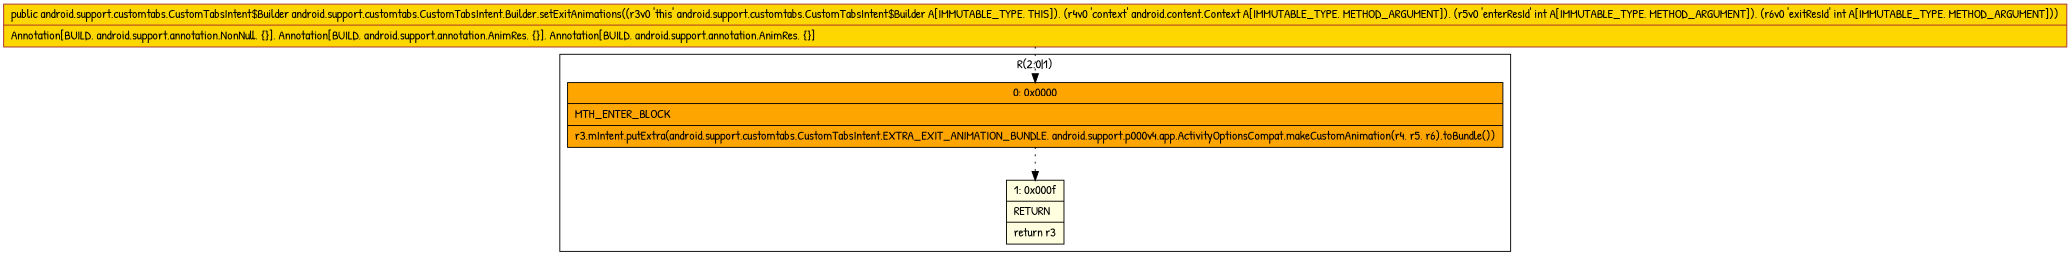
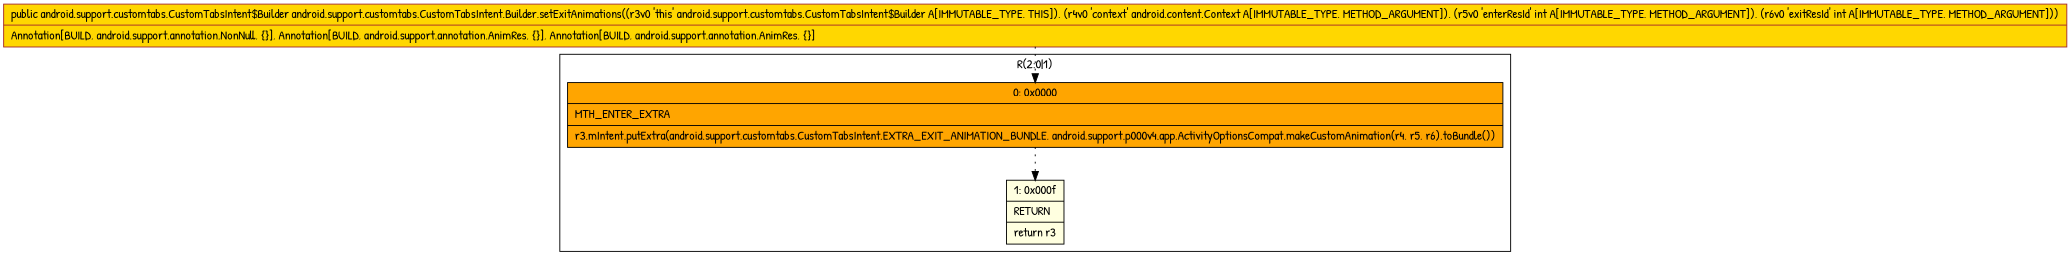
node "0: 0x0000": text "MTH_ENTER_BLOCK" -> "MTH_ENTER_EXTRA"
